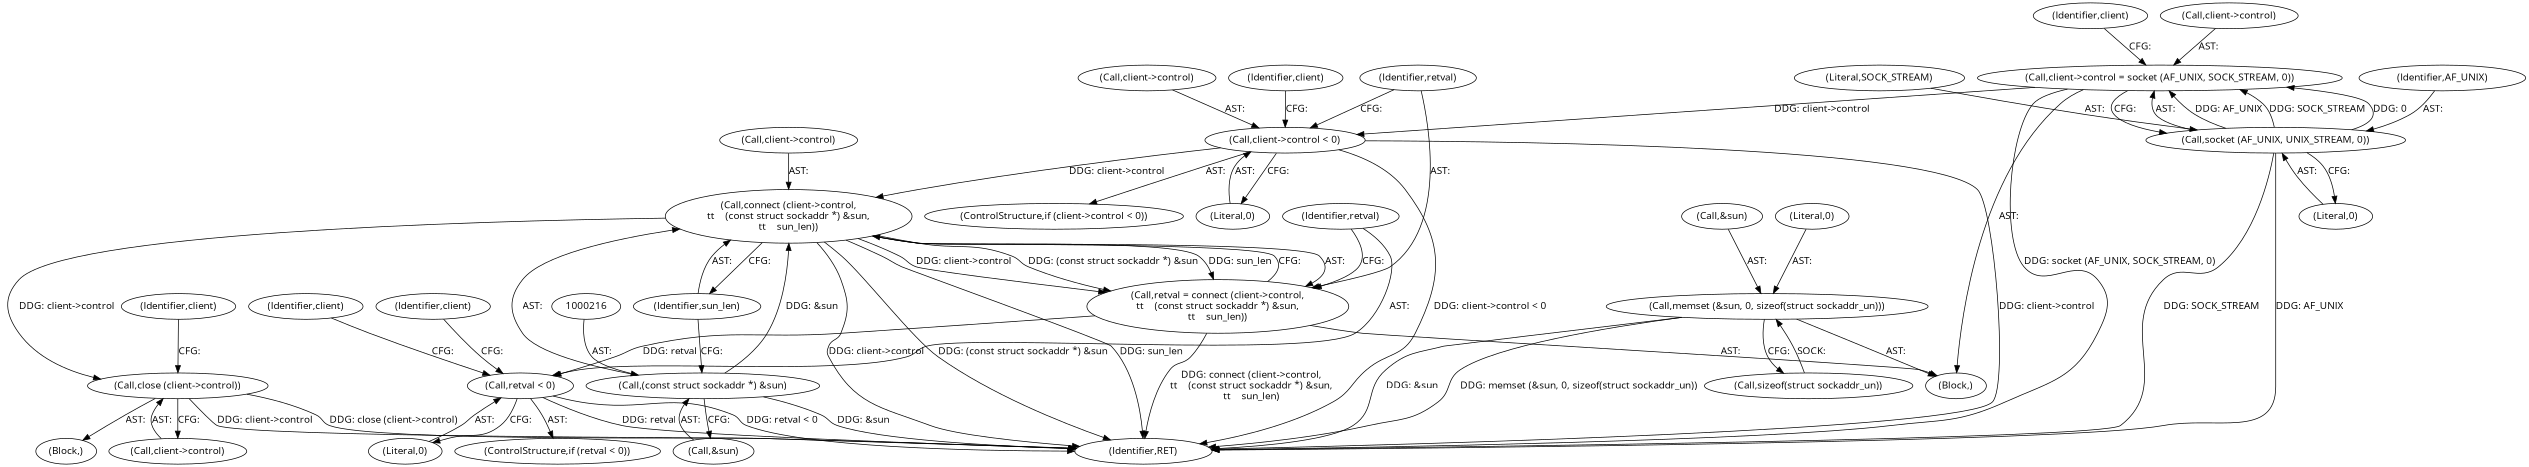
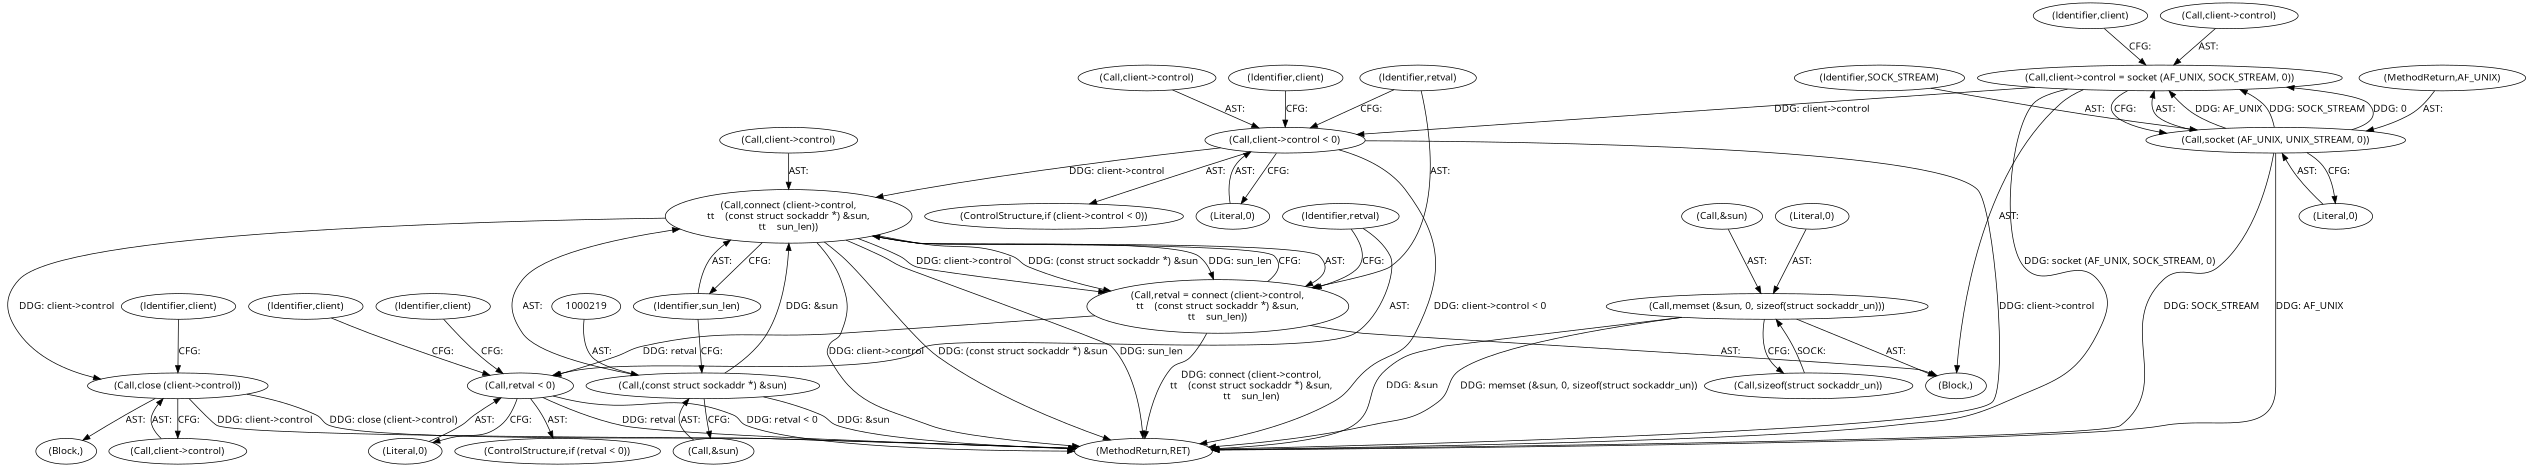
node "(Literal,SOCK_STREAM)": label "(Literal,SOCK_STREAM)" -> "(Identifier,SOCK_STREAM)"
node "(Identifier,AF_UNIX)": label "(Identifier,AF_UNIX)" -> "(MethodReturn,AF_UNIX)"
node "1000216": label "1000216" -> "1000219"
node "(Identifier,RET)": label "(Identifier,RET)" -> "(MethodReturn,RET)"
